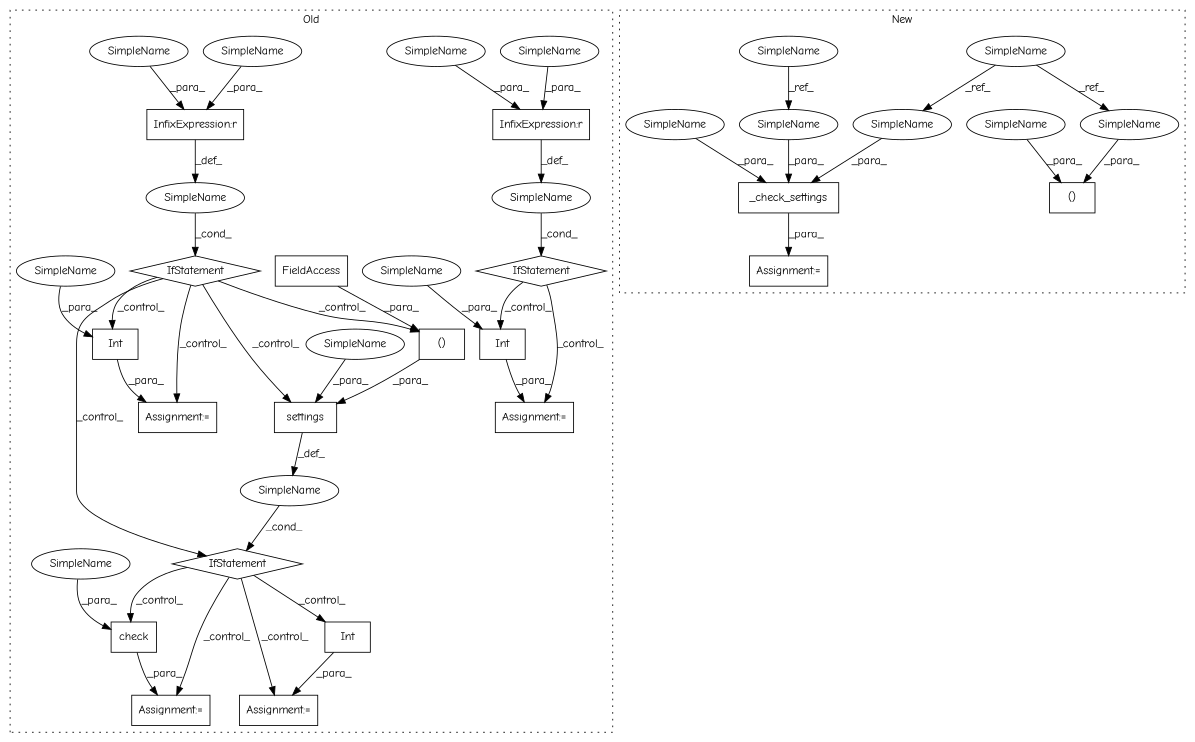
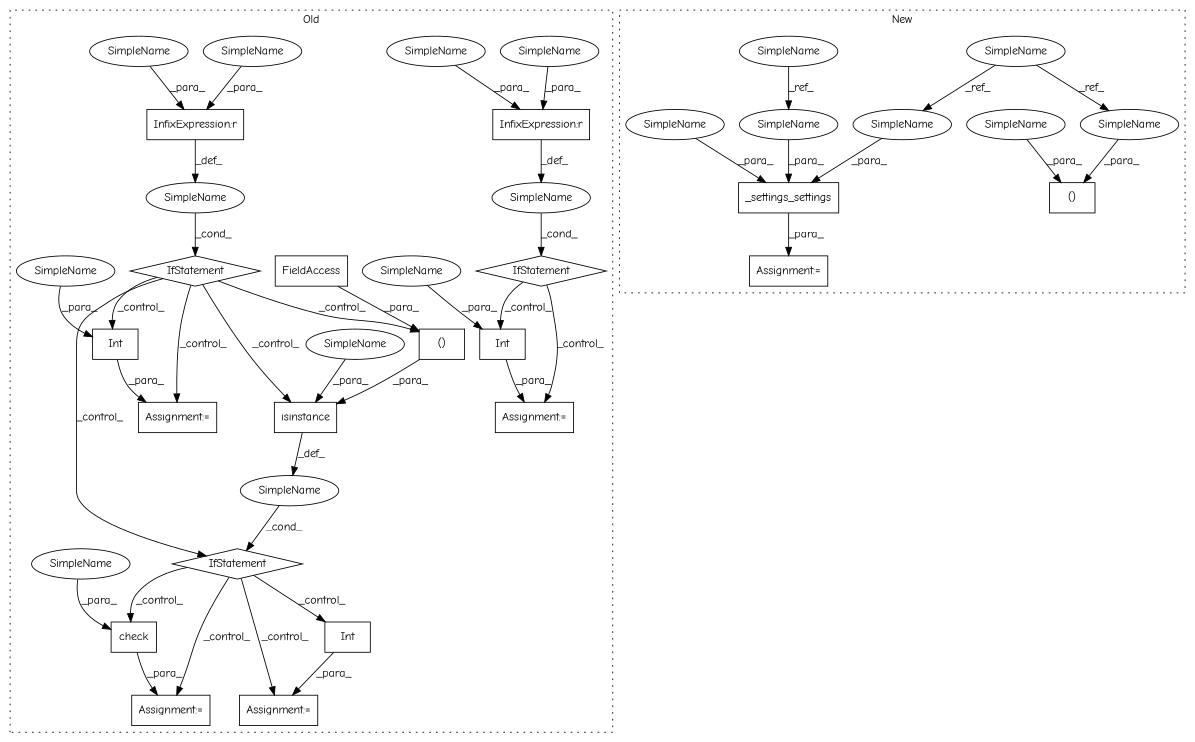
node "_check_settings": label "_check_settings" -> "_settings_settings"
node "settings": label "settings" -> "isinstance"
